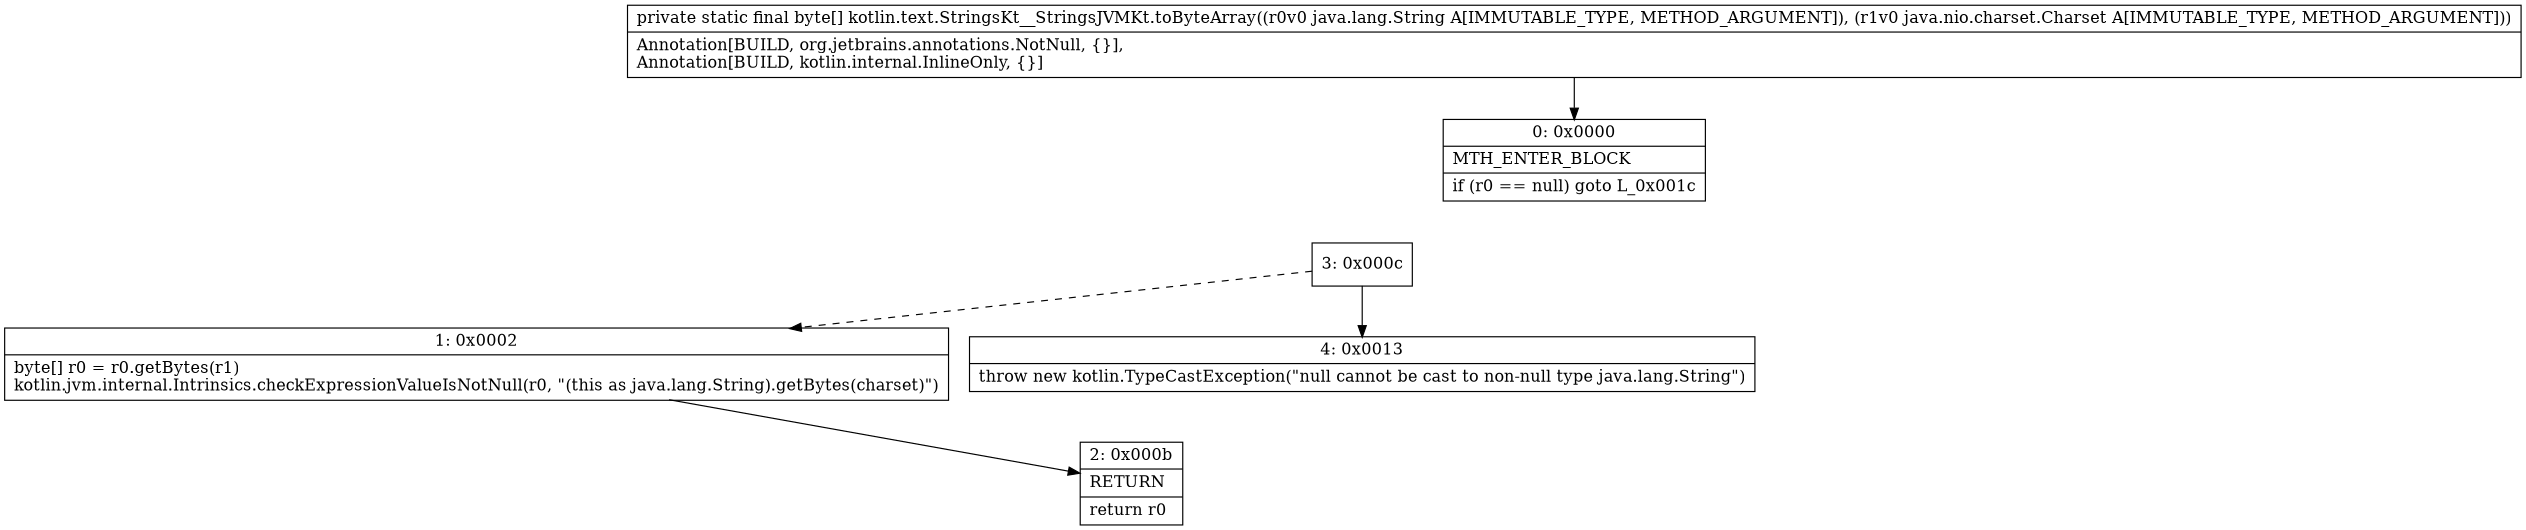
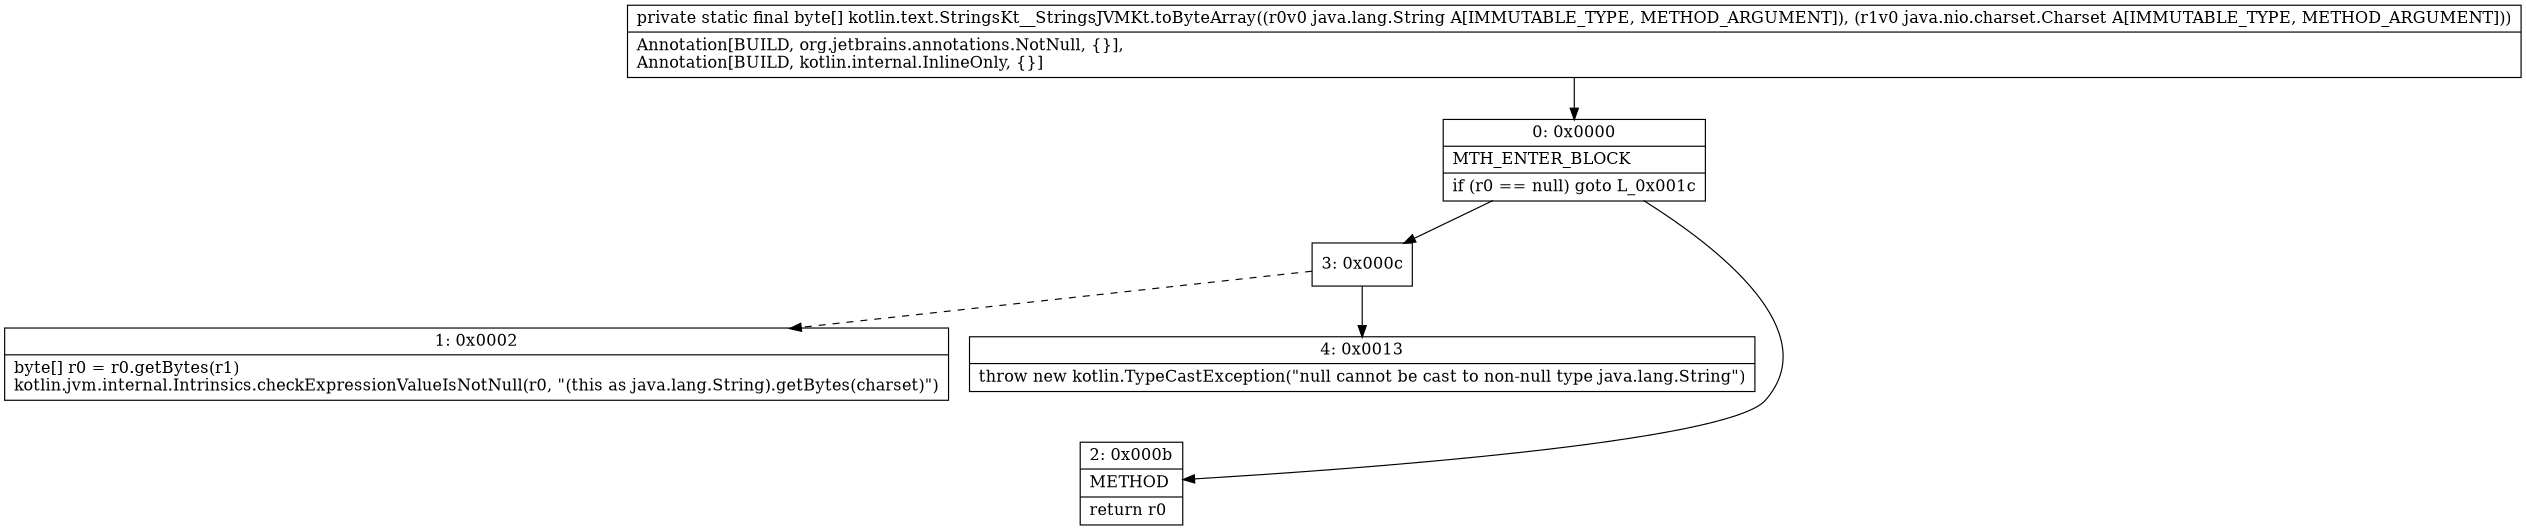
edge "0: 0x0000" -> "3: 0x000c": added
edge "1: 0x0002" -> "2: 0x000b": now "0: 0x0000" -> "2: 0x000b"
node "2: 0x000b": text "RETURN" -> "METHOD"
